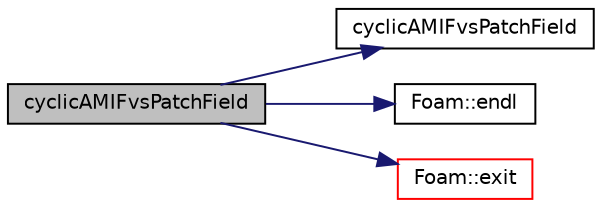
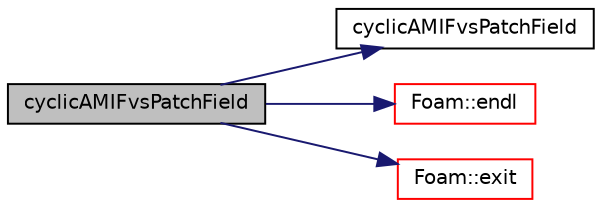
node "Foam::endl": color black -> red
